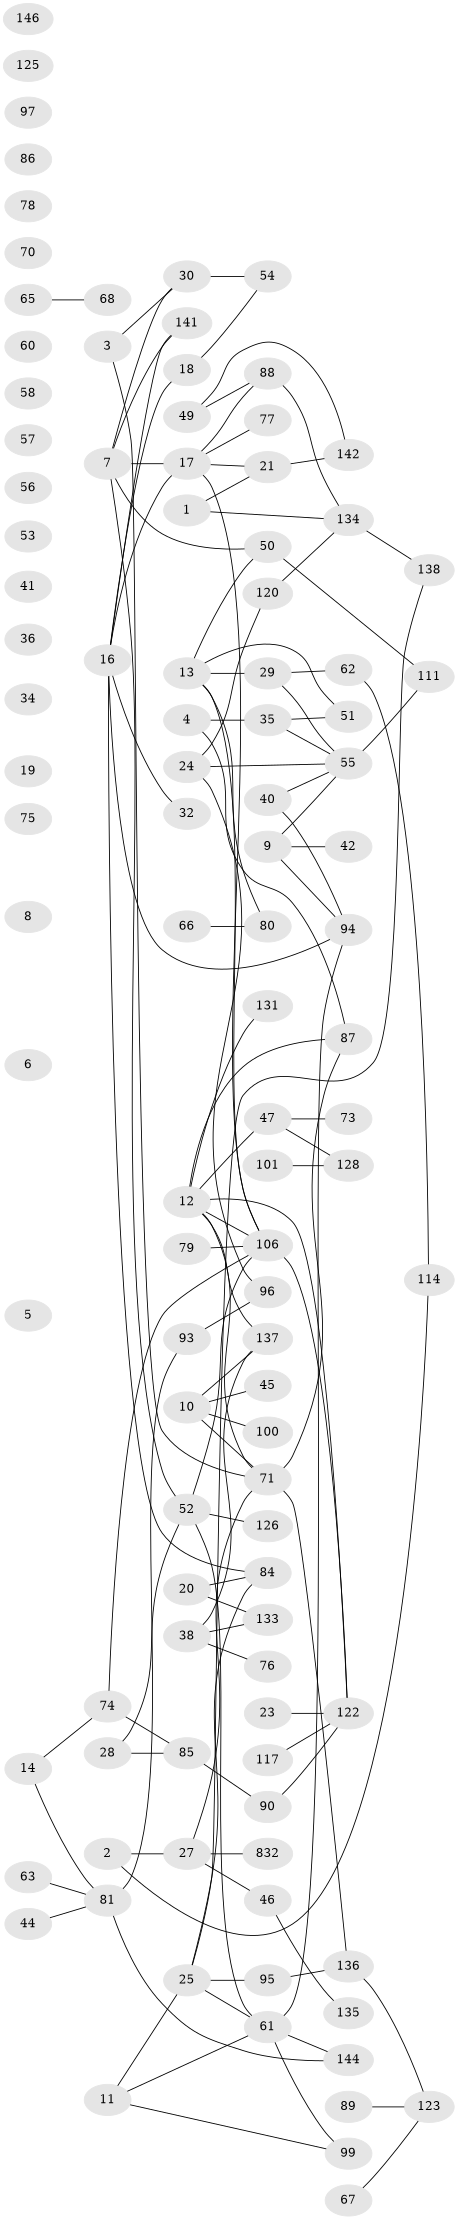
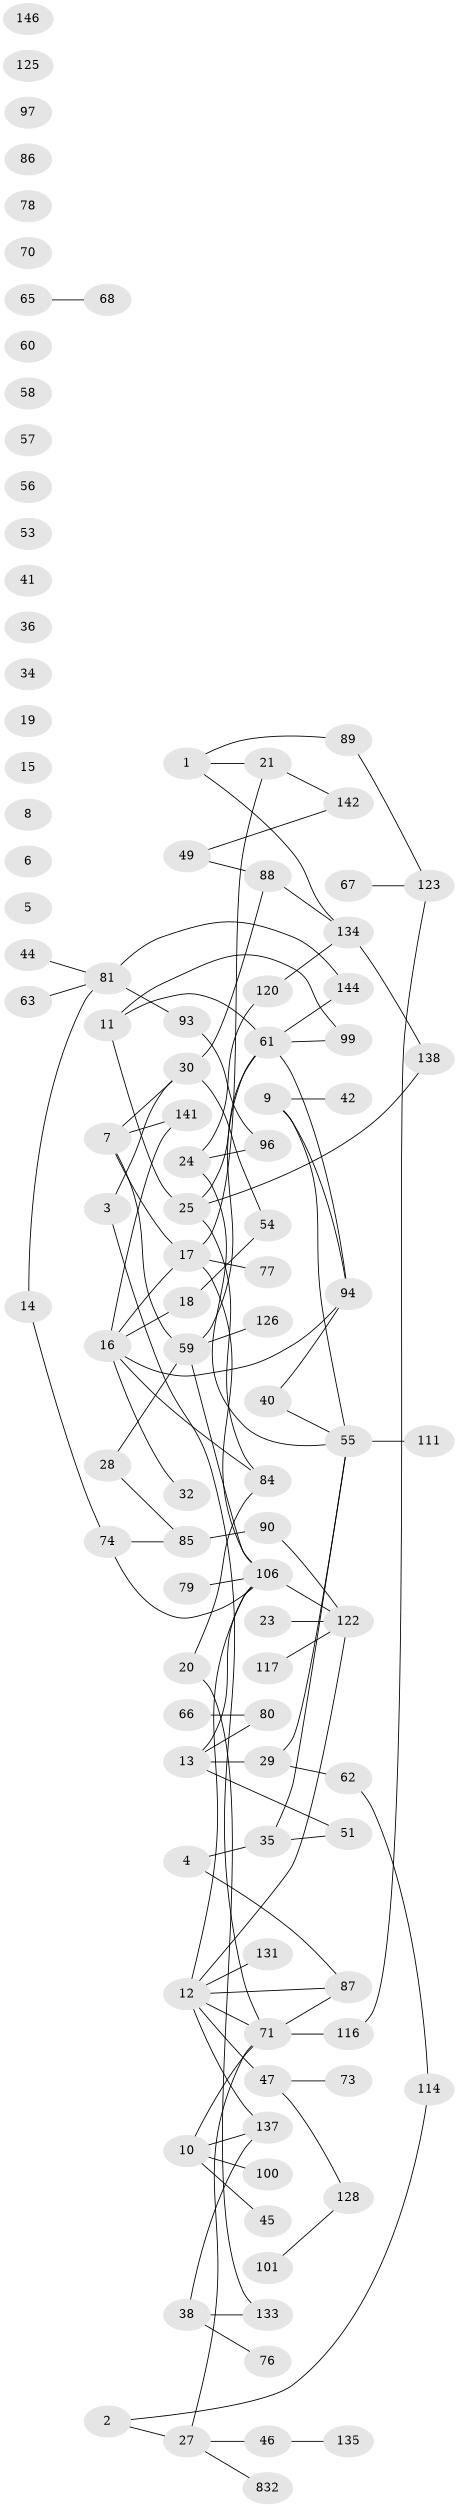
edge "88" -- "17": now "88" -- "30"
node "50": removed
edge "89" -- "1": added
node "75": label "75" -> "15"
node "52": label "52" -> "59"
node "136": label "136" -> "116"
node "95": removed
